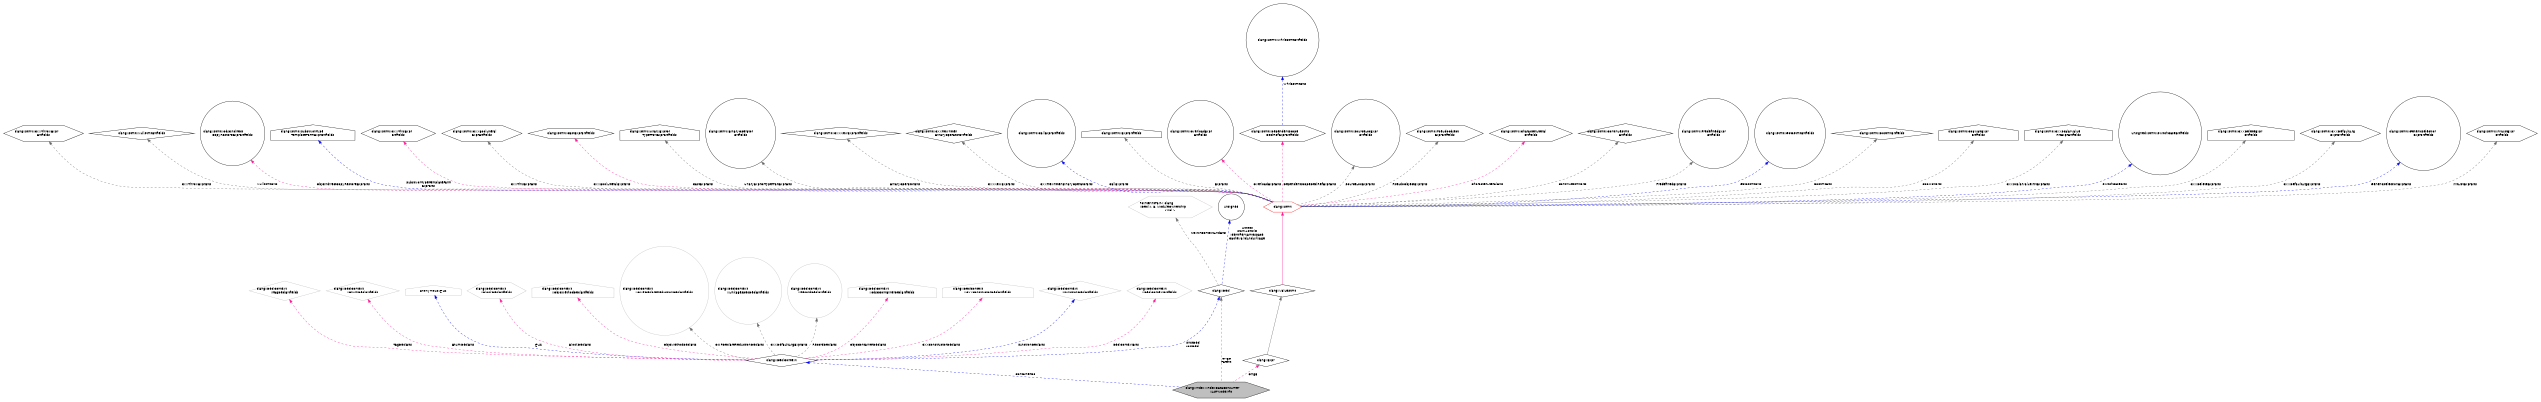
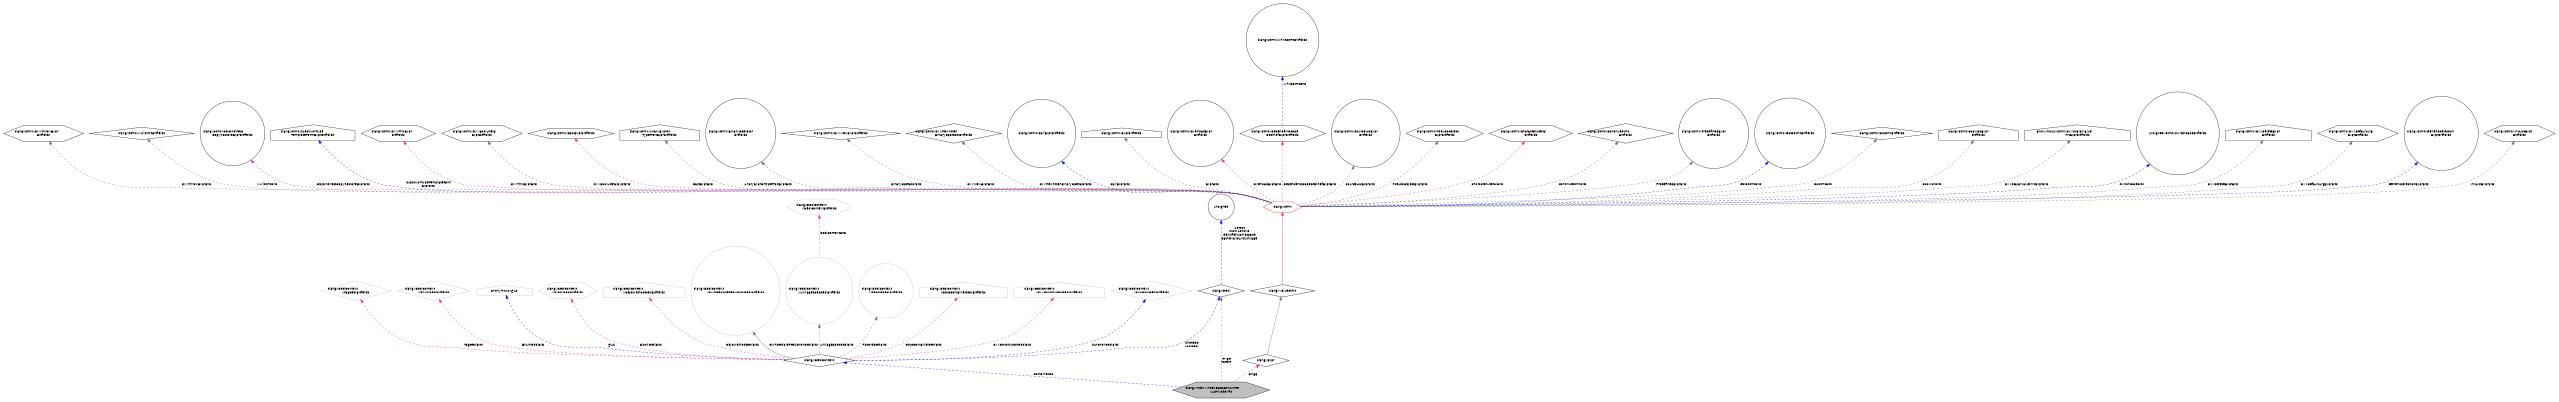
node "clang::Stmt::CXXScalarValue InitExprBitfields": label "clang::Stmt::CXXScalarValue InitExprBitfields" -> "anonymous::Stmt::CXXScalarValue InitExprBitfields"
node "PointerIntPair< clang ::Decl *, 3, ModuleOwnership Kind >": removed
edge "clang::DeclContext" -> "clang::DeclContext ::LinkageSpecDeclBitfields": label " CXXDefaultArgExprBits" -> " LinkageSpecDeclBits"
edge "clang::DeclContext" -> "clang::DeclContext ::OMPDeclareReductionDeclBitfields": style dashed -> solid
edge "clang::DeclContext" -> "clang::DeclContext ::DeclContextBitfields": now "clang::DeclContext ::LinkageSpecDeclBitfields" -> "clang::DeclContext ::DeclContextBitfields"
